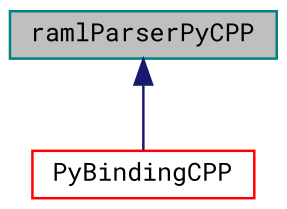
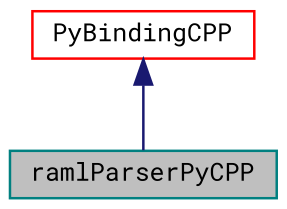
edge "PyBindingCPP" -> "ramlParserPyCPP": reversed
